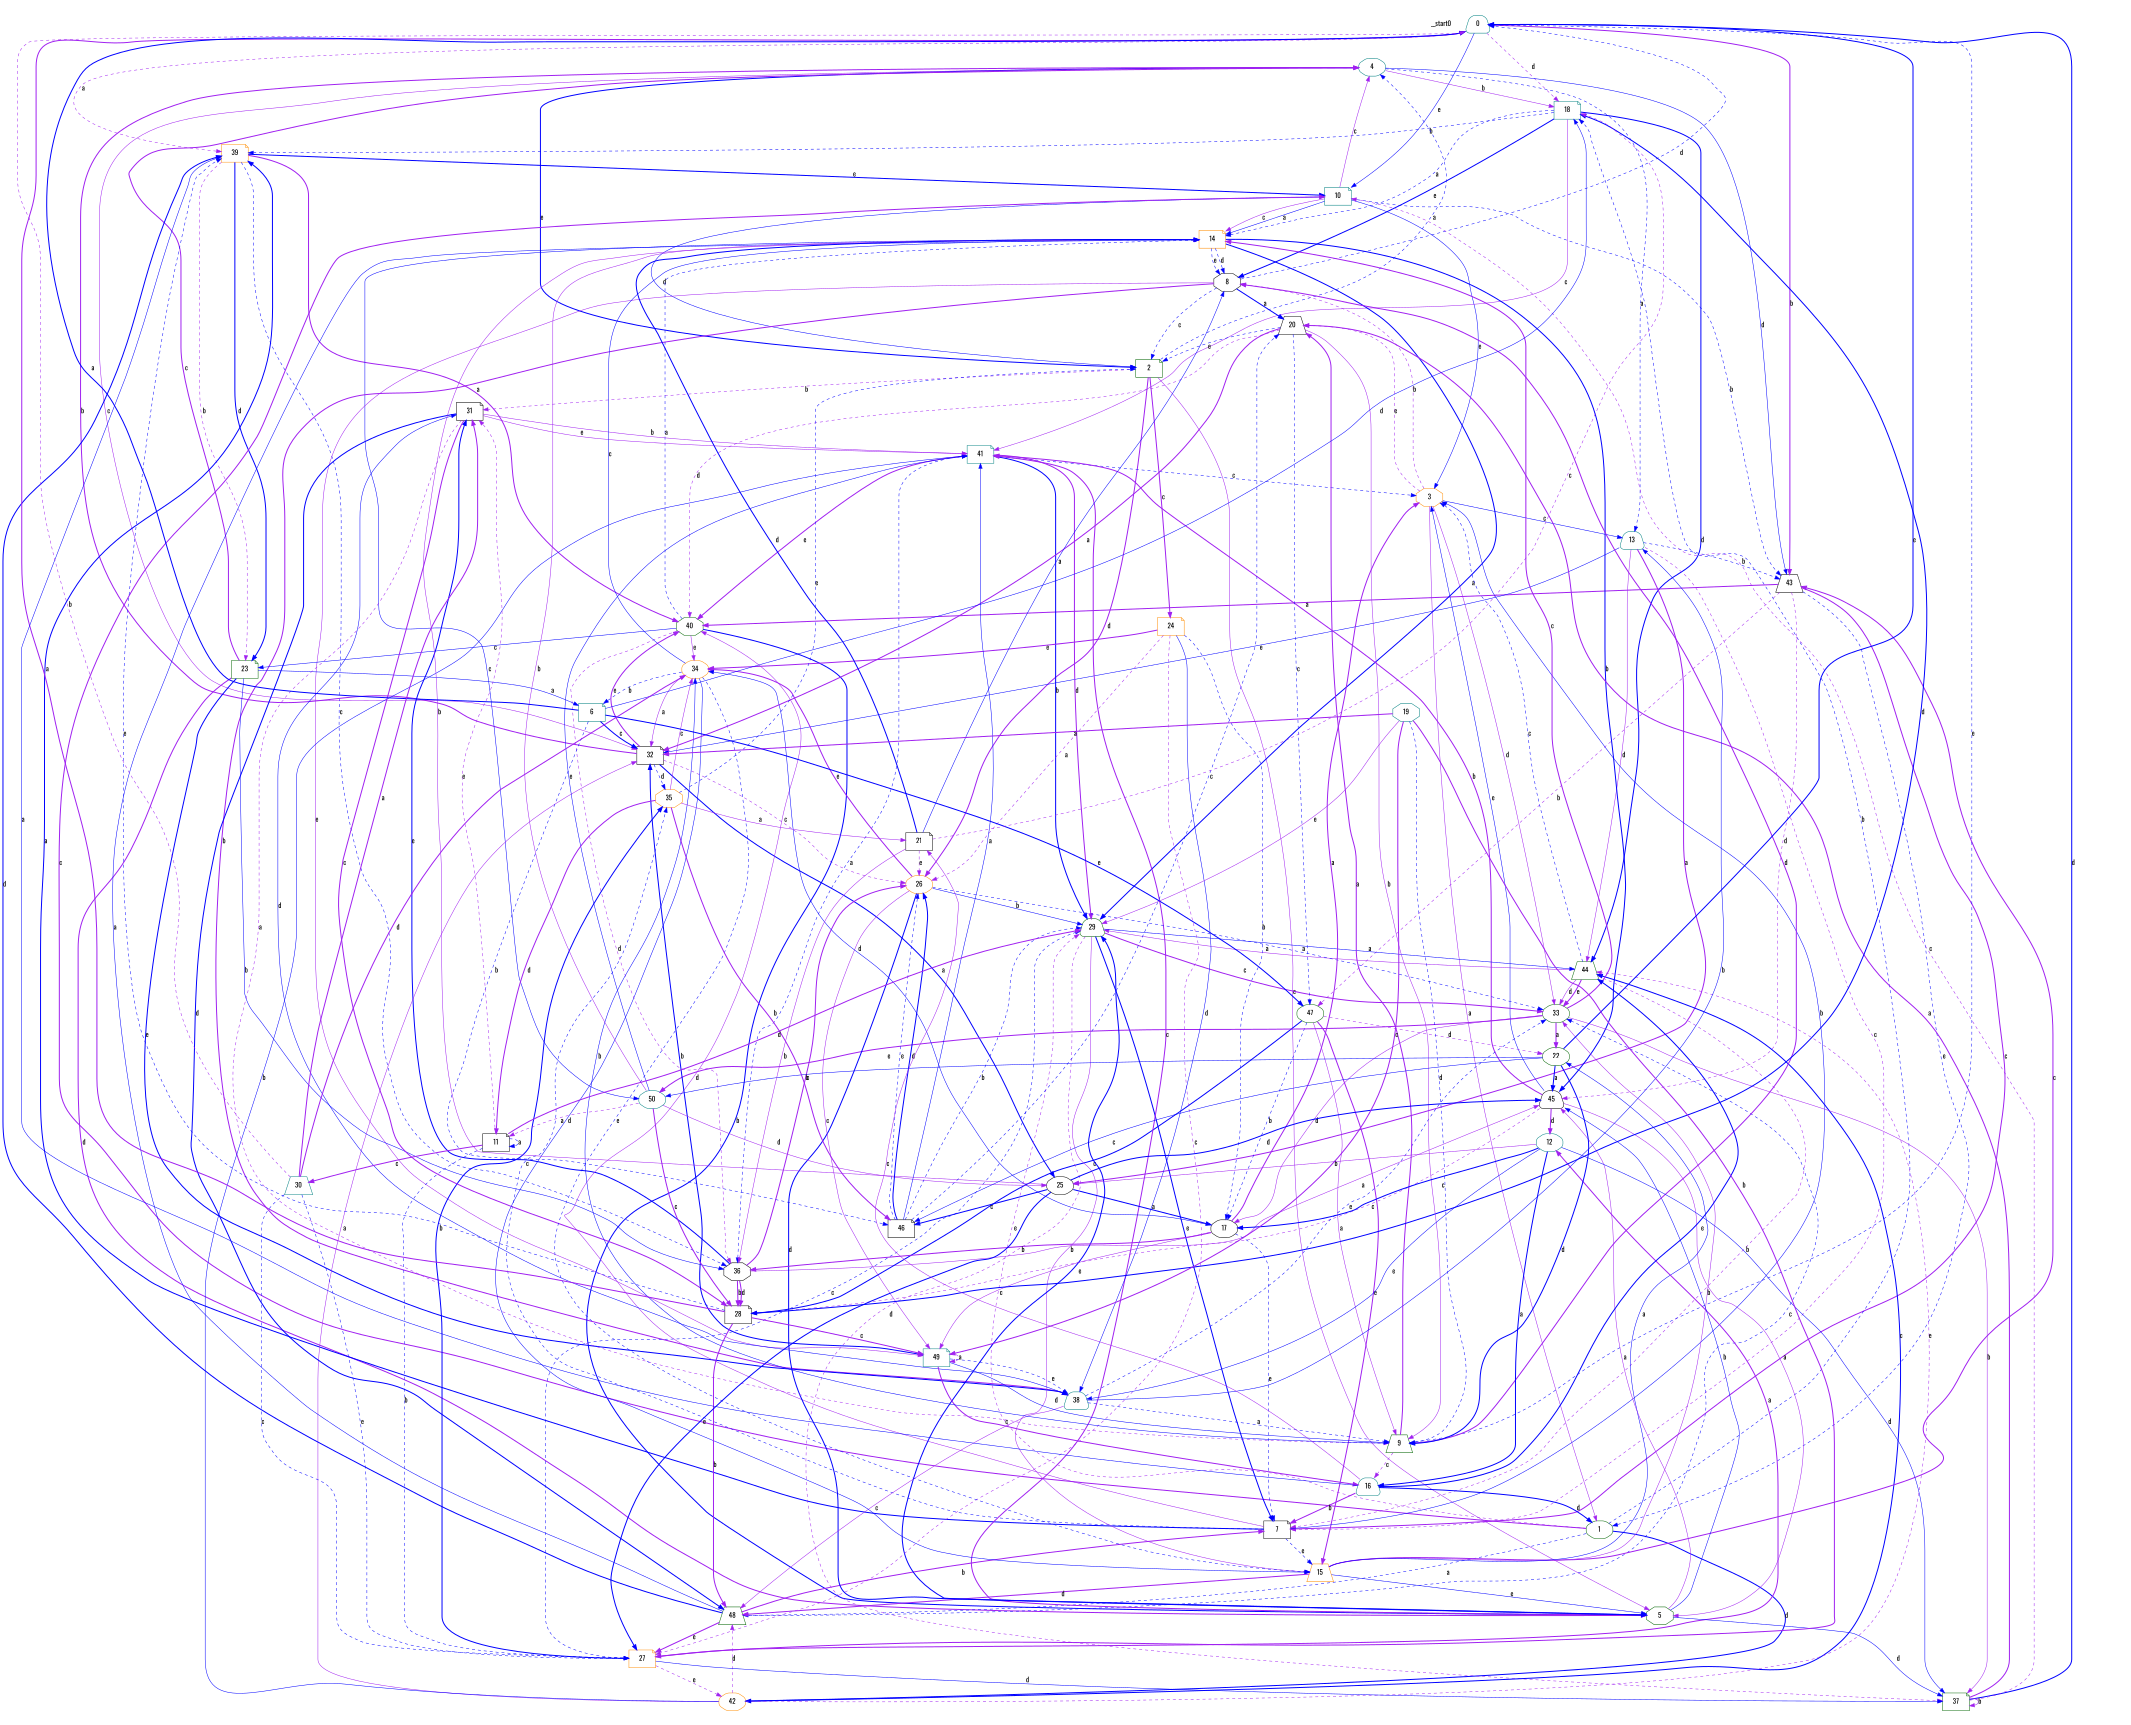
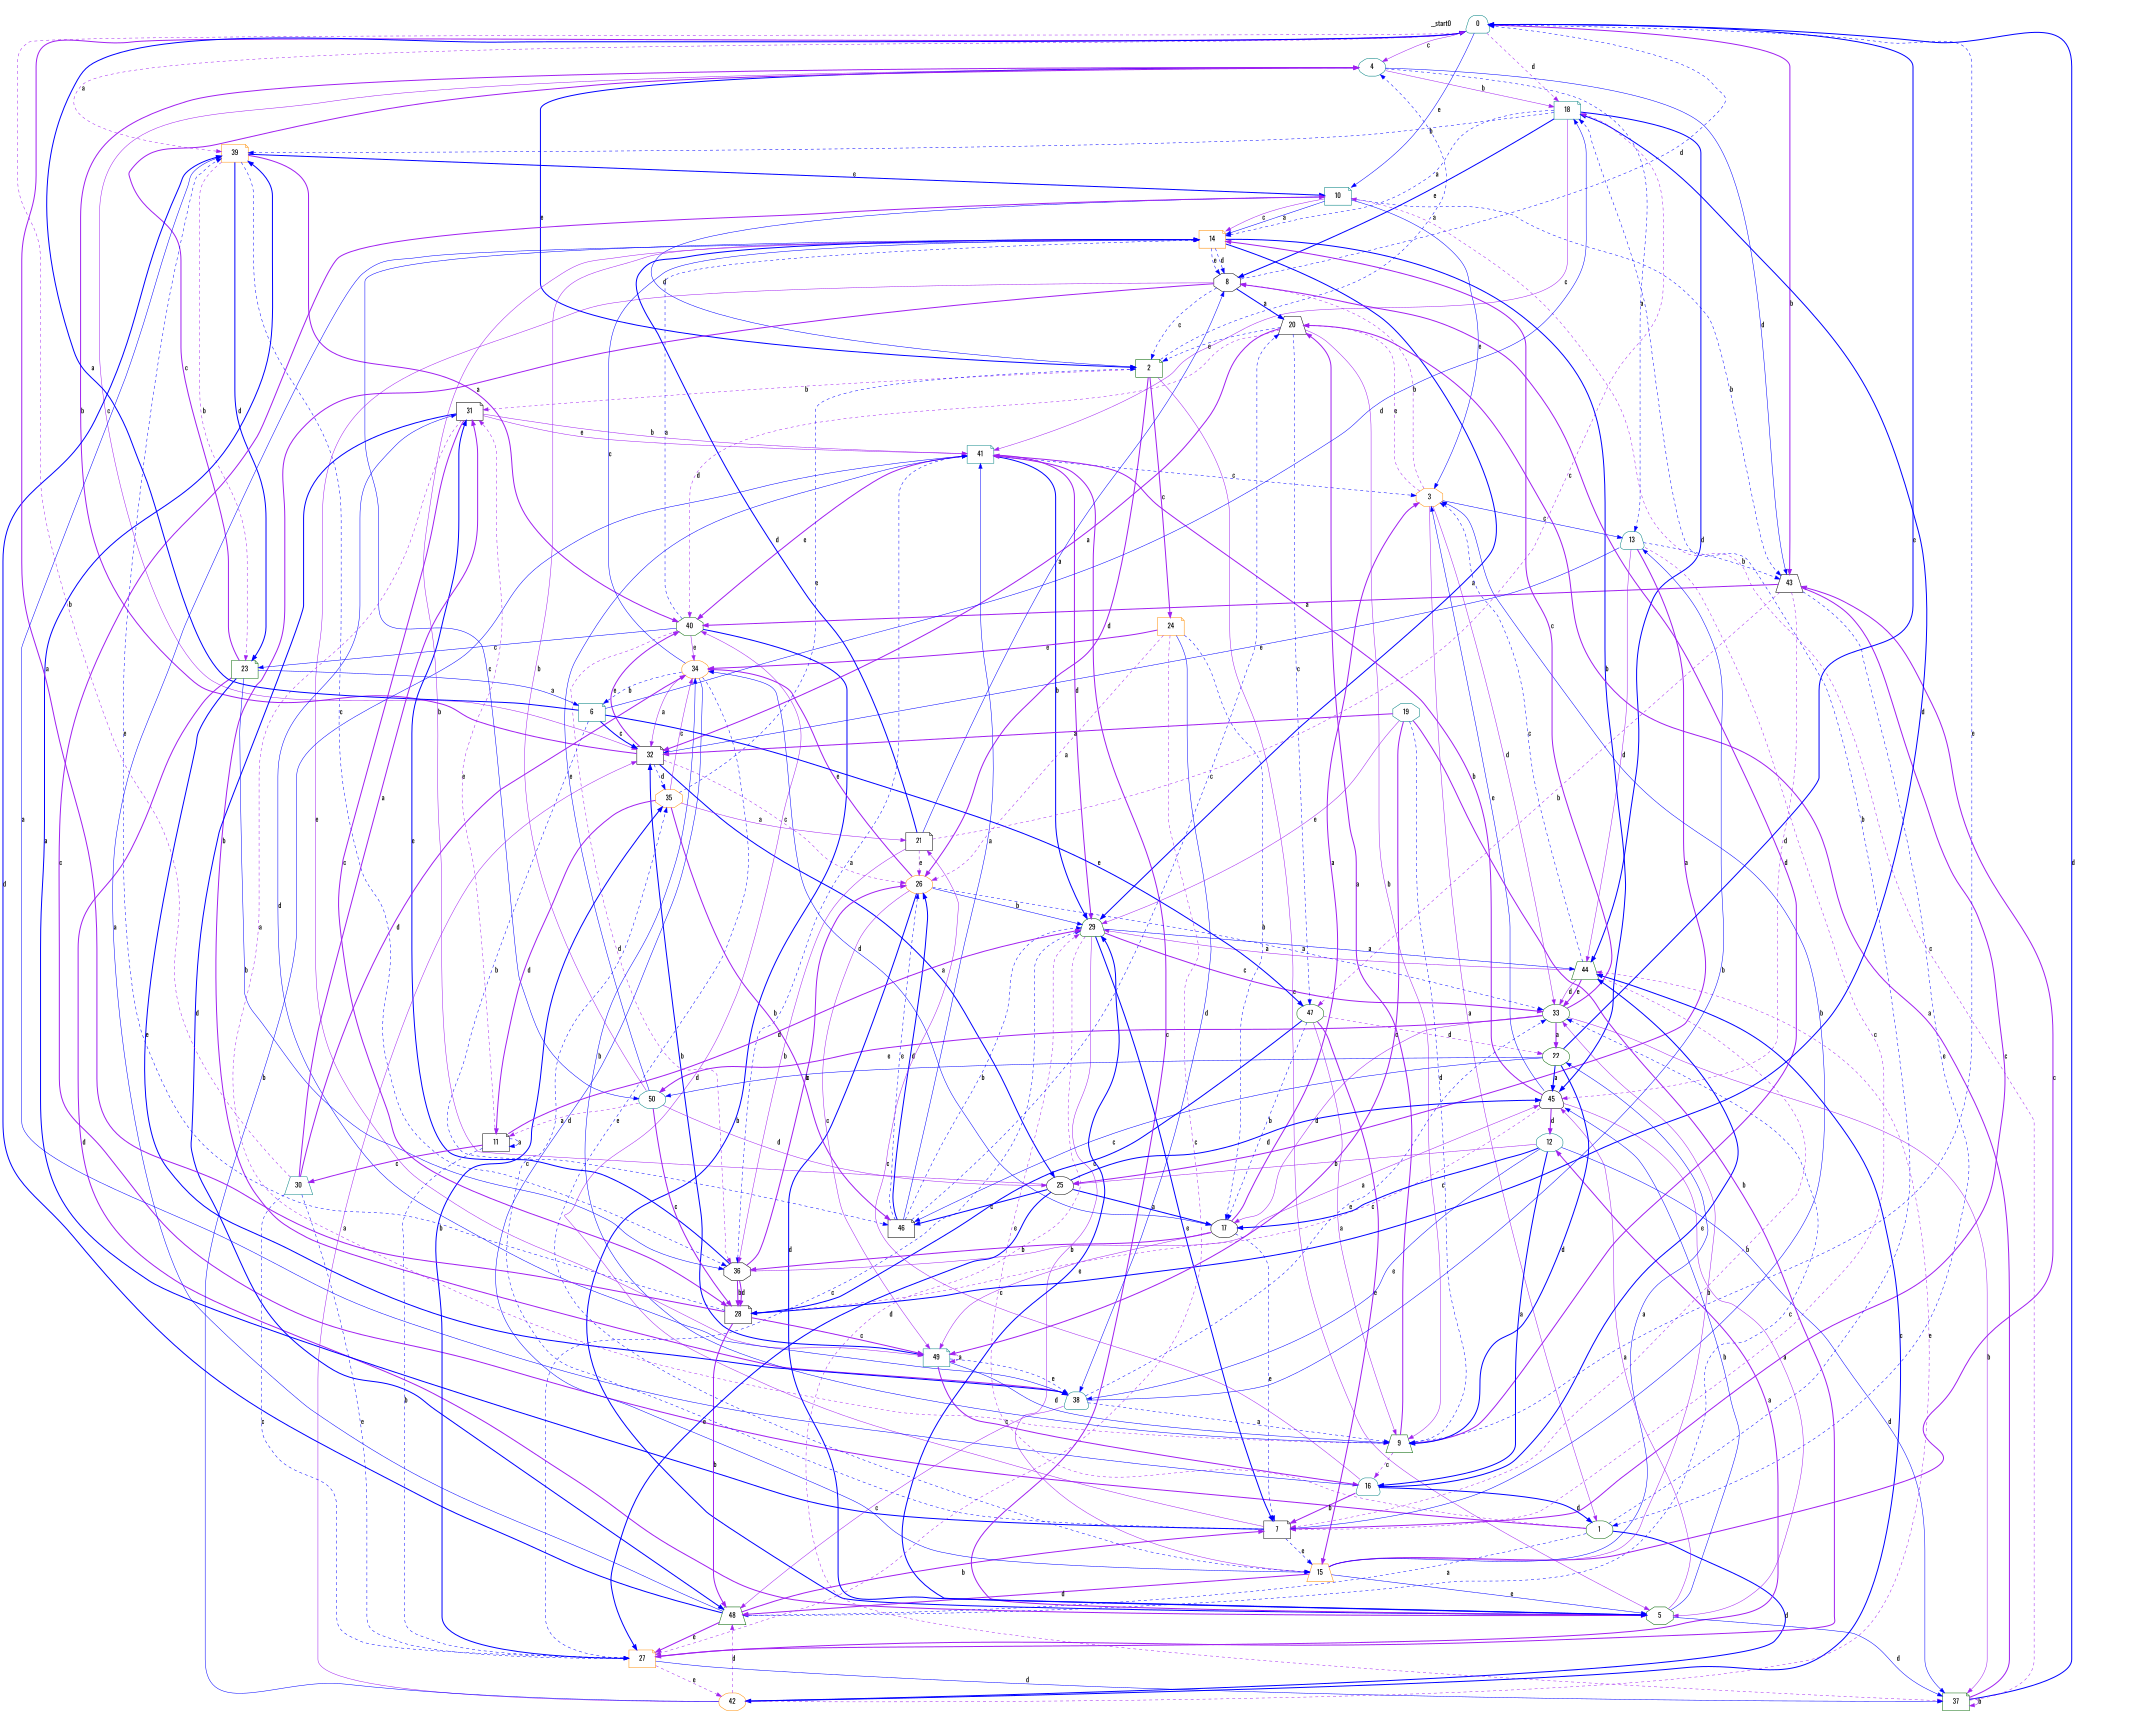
edge "10" -> "4": now "0" -> "4"
